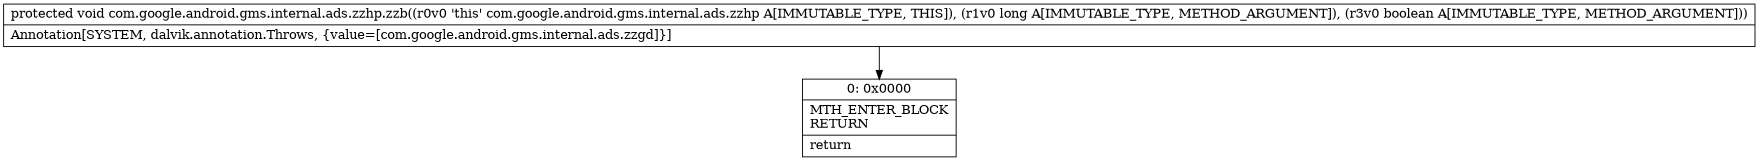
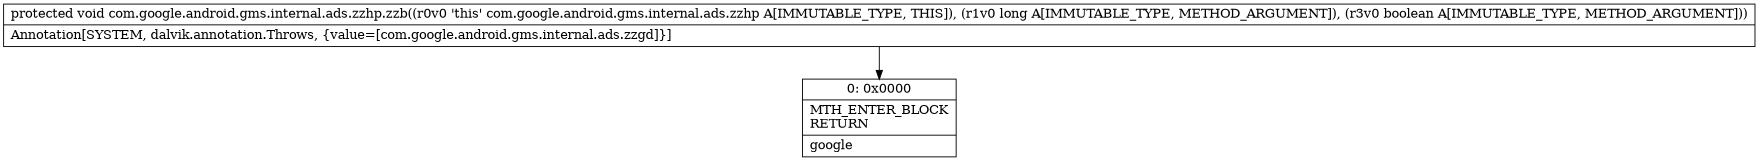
node "0: 0x0000": text "return" -> "google"
